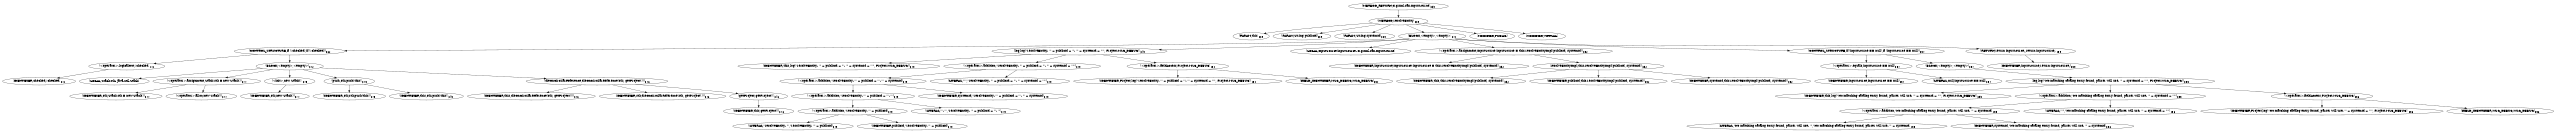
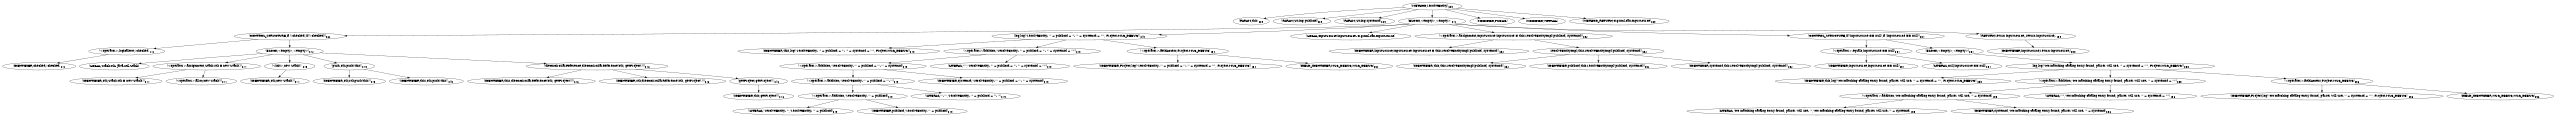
edge "(METHOD_RETURN,org.xml.sax.InputSource)" -> "(METHOD,resolveEntity)": reversed
